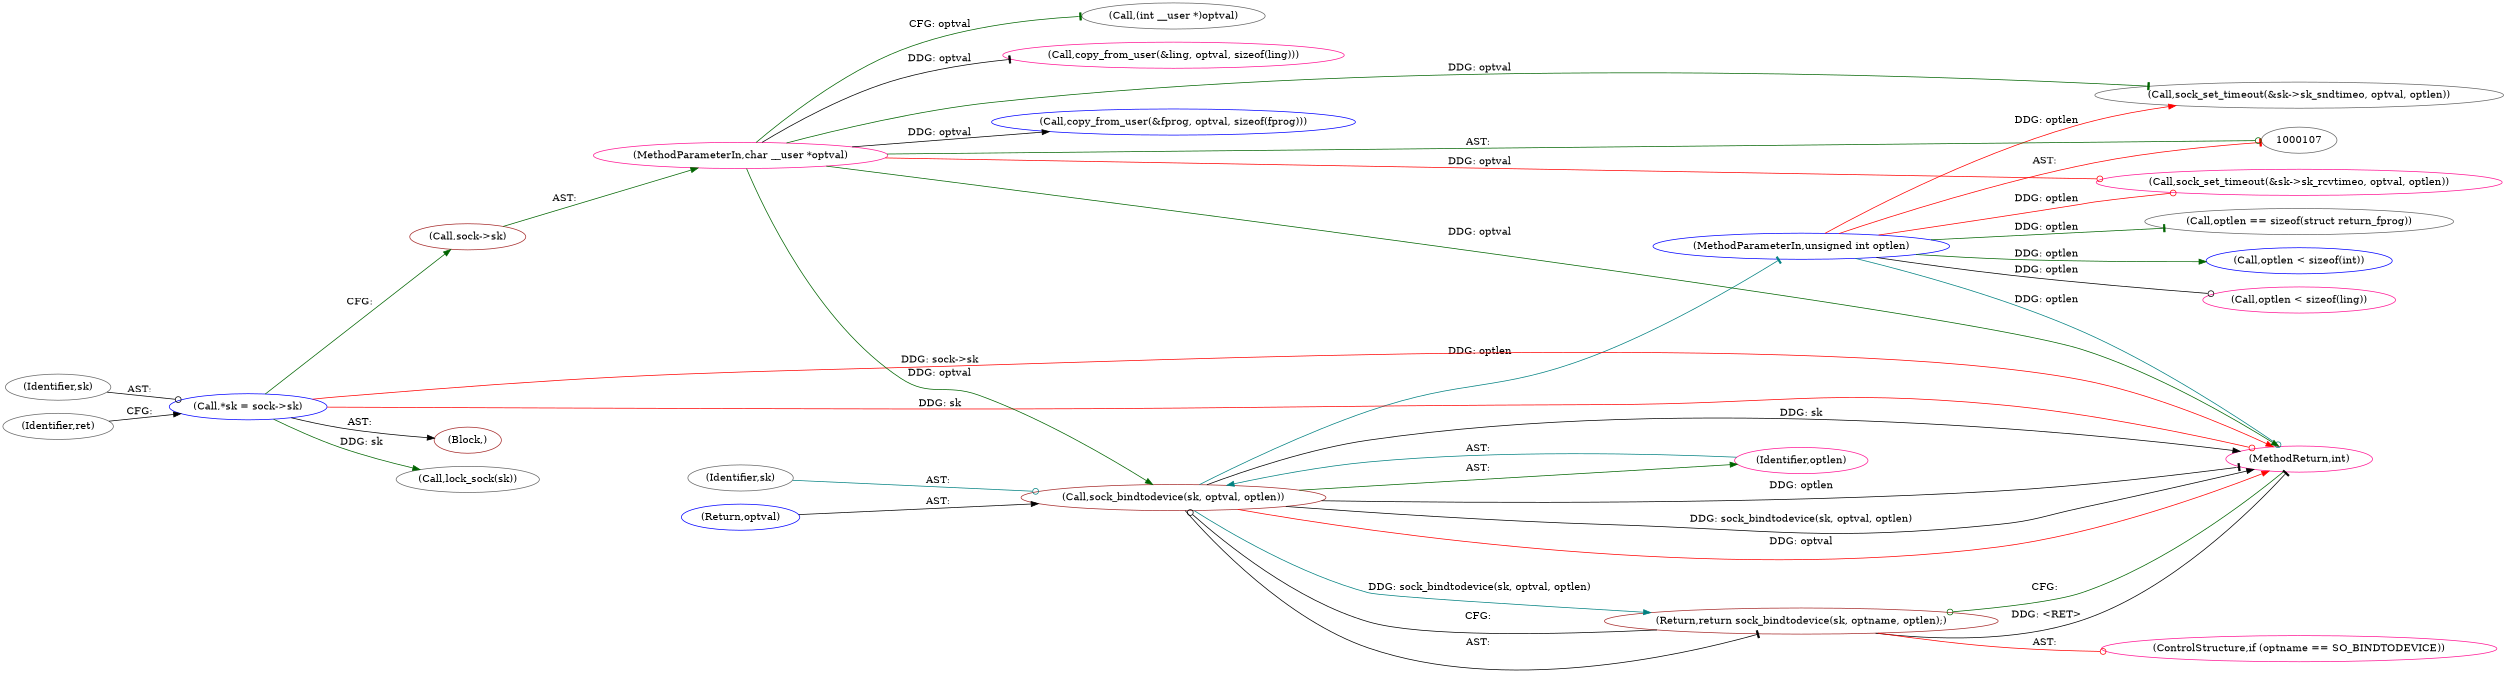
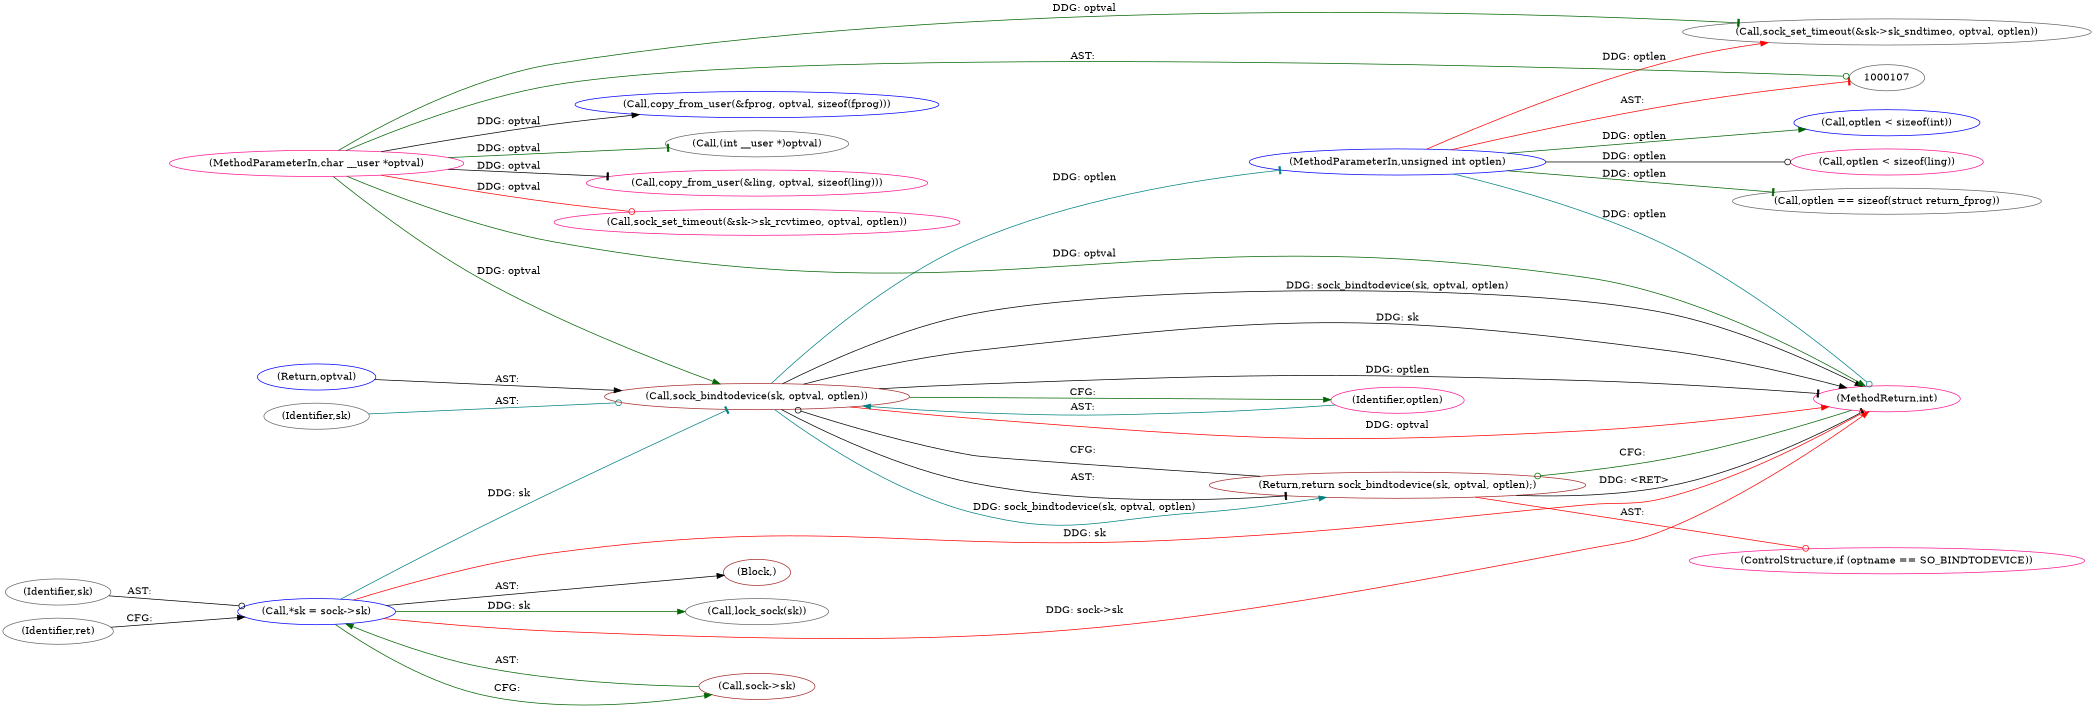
edge "(MethodParameterIn,char __user *optval)" -> "(Call,(int __user *)optval)": label "CFG: optval" -> "DDG: optval"
edge "(Call,sock->sk)" -> "(MethodParameterIn,char __user *optval)": now "(Call,sock->sk)" -> "(Call,*sk = sock->sk)"
edge "(MethodParameterIn,unsigned int optlen)" -> "(Call,sock_set_timeout(&sk->sk_rcvtimeo, optval, optlen))": removed, label "DDG: optlen"
edge "(Call,sock_bindtodevice(sk, optval, optlen))" -> "(Identifier,optlen)": label "AST: " -> "CFG: "
edge "(Call,*sk = sock->sk)" -> "(Call,sock_bindtodevice(sk, optval, optlen))": added, label "DDG: sk"
node "(Return,return sock_bindtodevice(sk, optname, optlen);)": label "(Return,return sock_bindtodevice(sk, optname, optlen);)" -> "(Return,return sock_bindtodevice(sk, optval, optlen);)"
